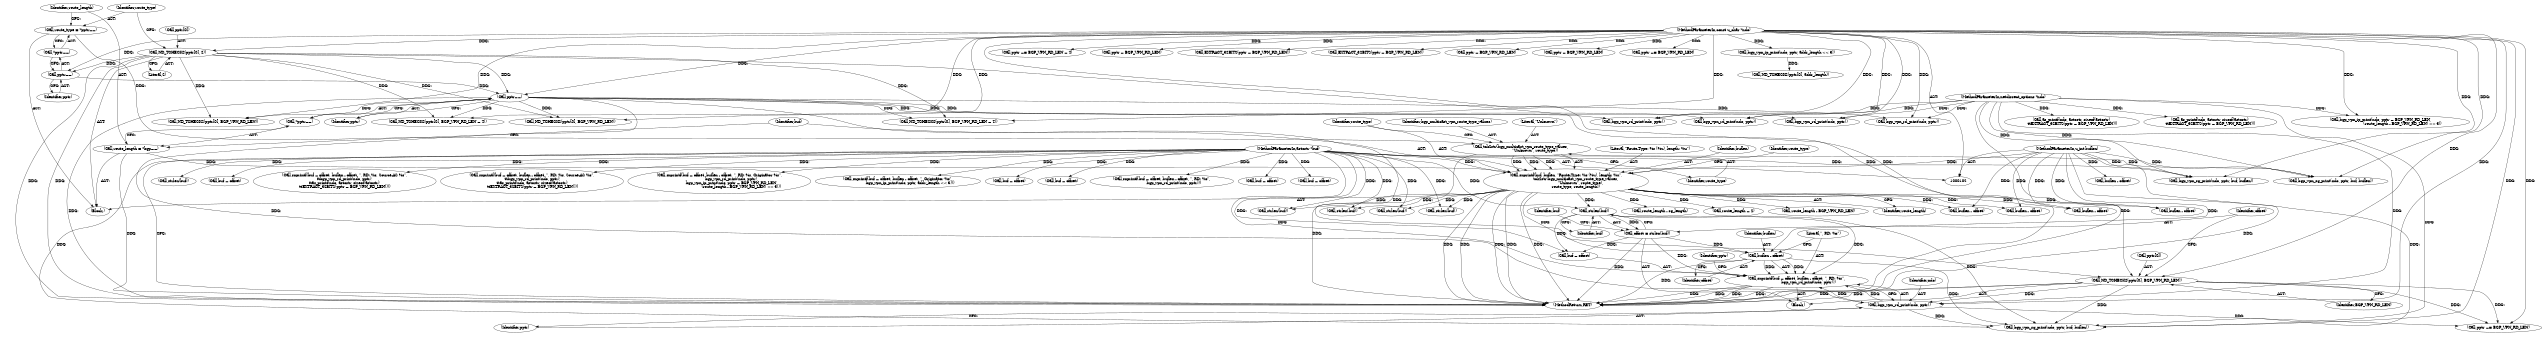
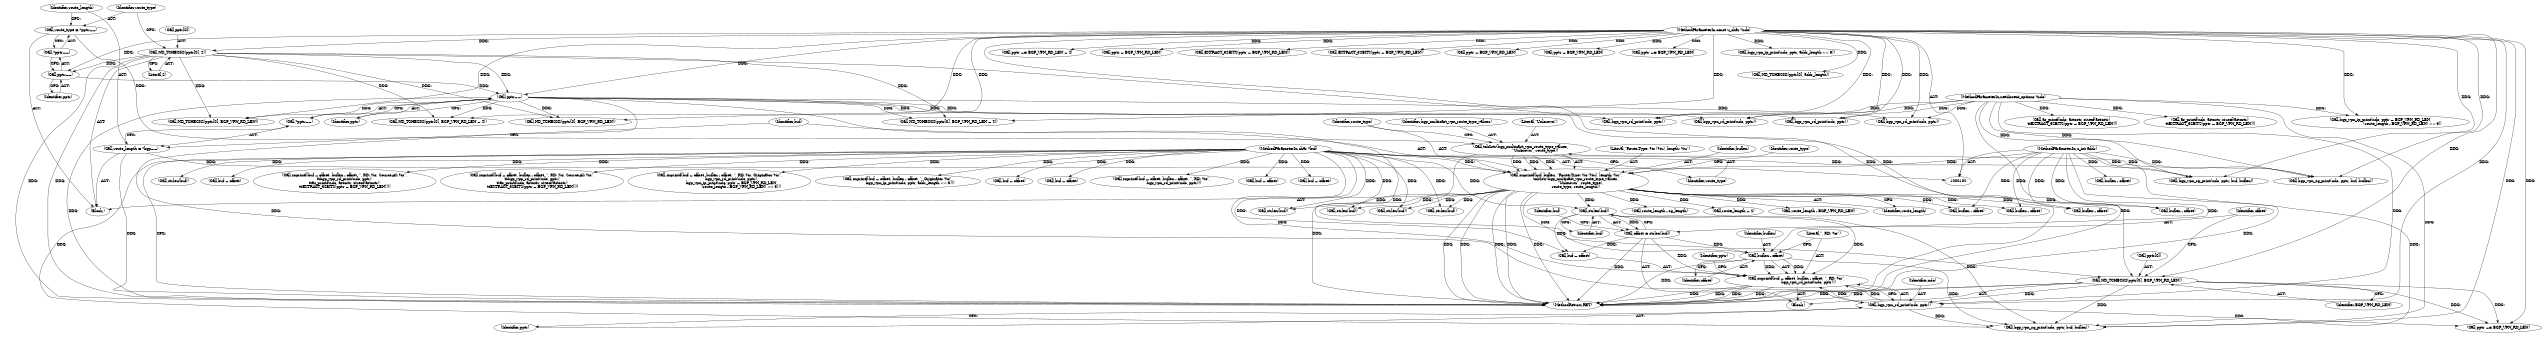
edge "(Call,bgp_vpn_ip_print(ndo, pptr, addr_length << 3))" -> "(Call,ND_TCHECK2(pptr[0], addr_length))": now "(MethodParameterIn,const u_char *ndo)" -> "(Call,ND_TCHECK2(pptr[0], addr_length))"
node "(MethodParameterIn,astostr *buf)": label "(MethodParameterIn,astostr *buf)" -> "(MethodParameterIn,char *buf)"
node "(MethodParameterIn,u_int buflen)": label "(MethodParameterIn,u_int buflen)" -> "(MethodParameterIn,u_int addr)"
